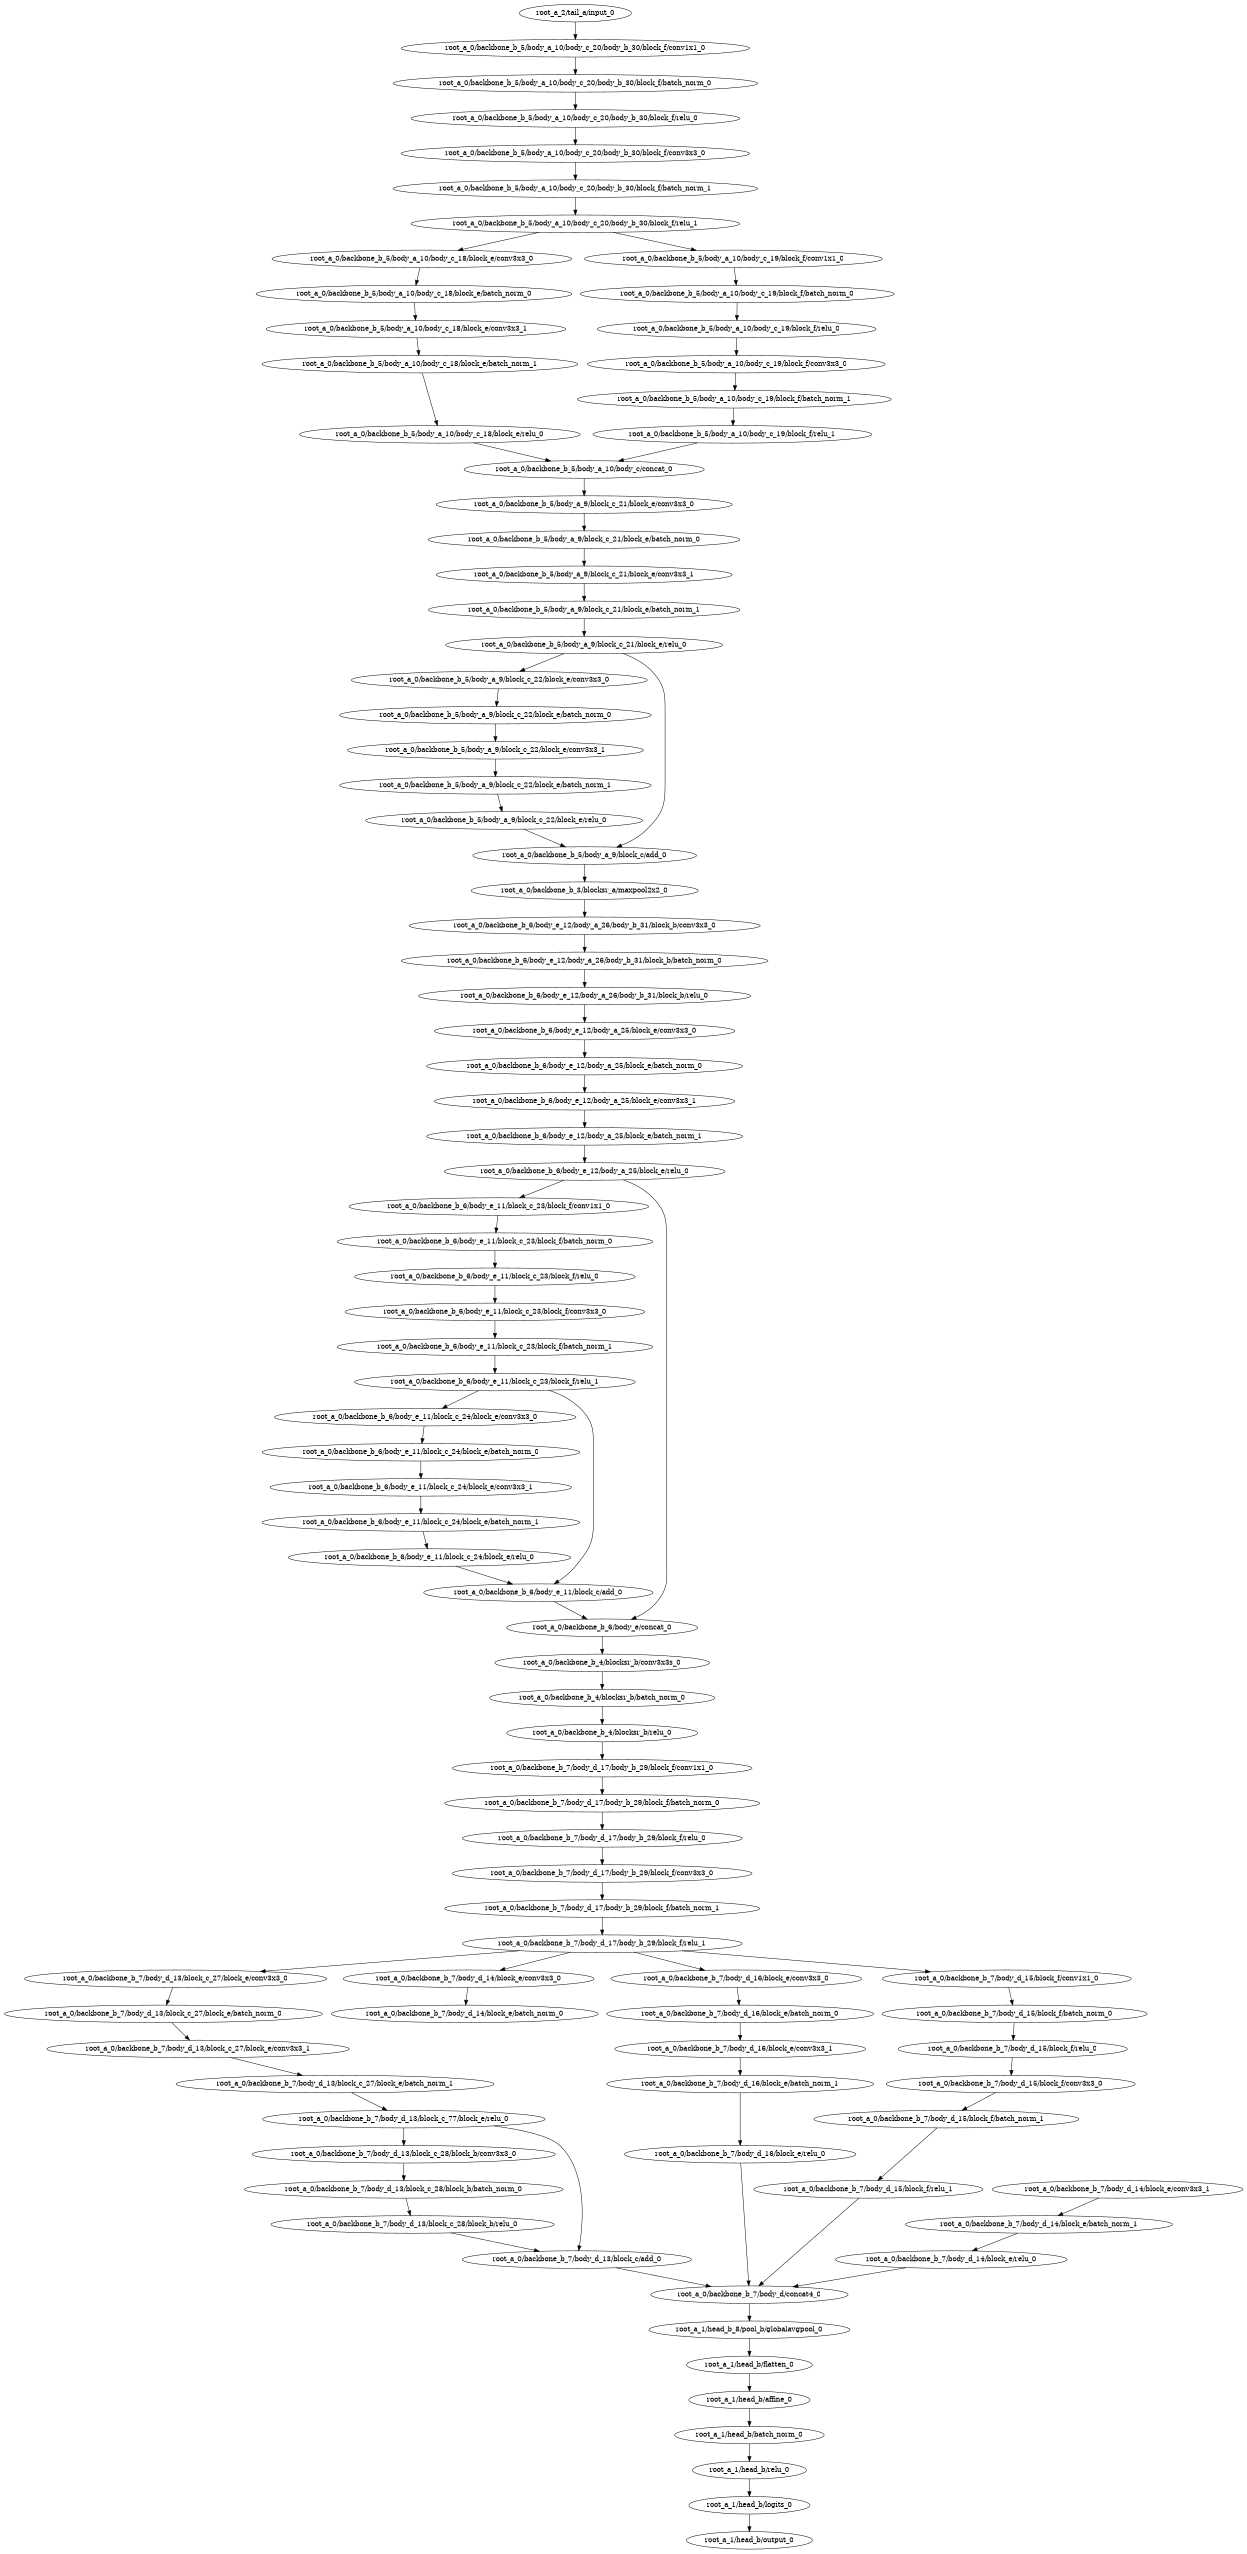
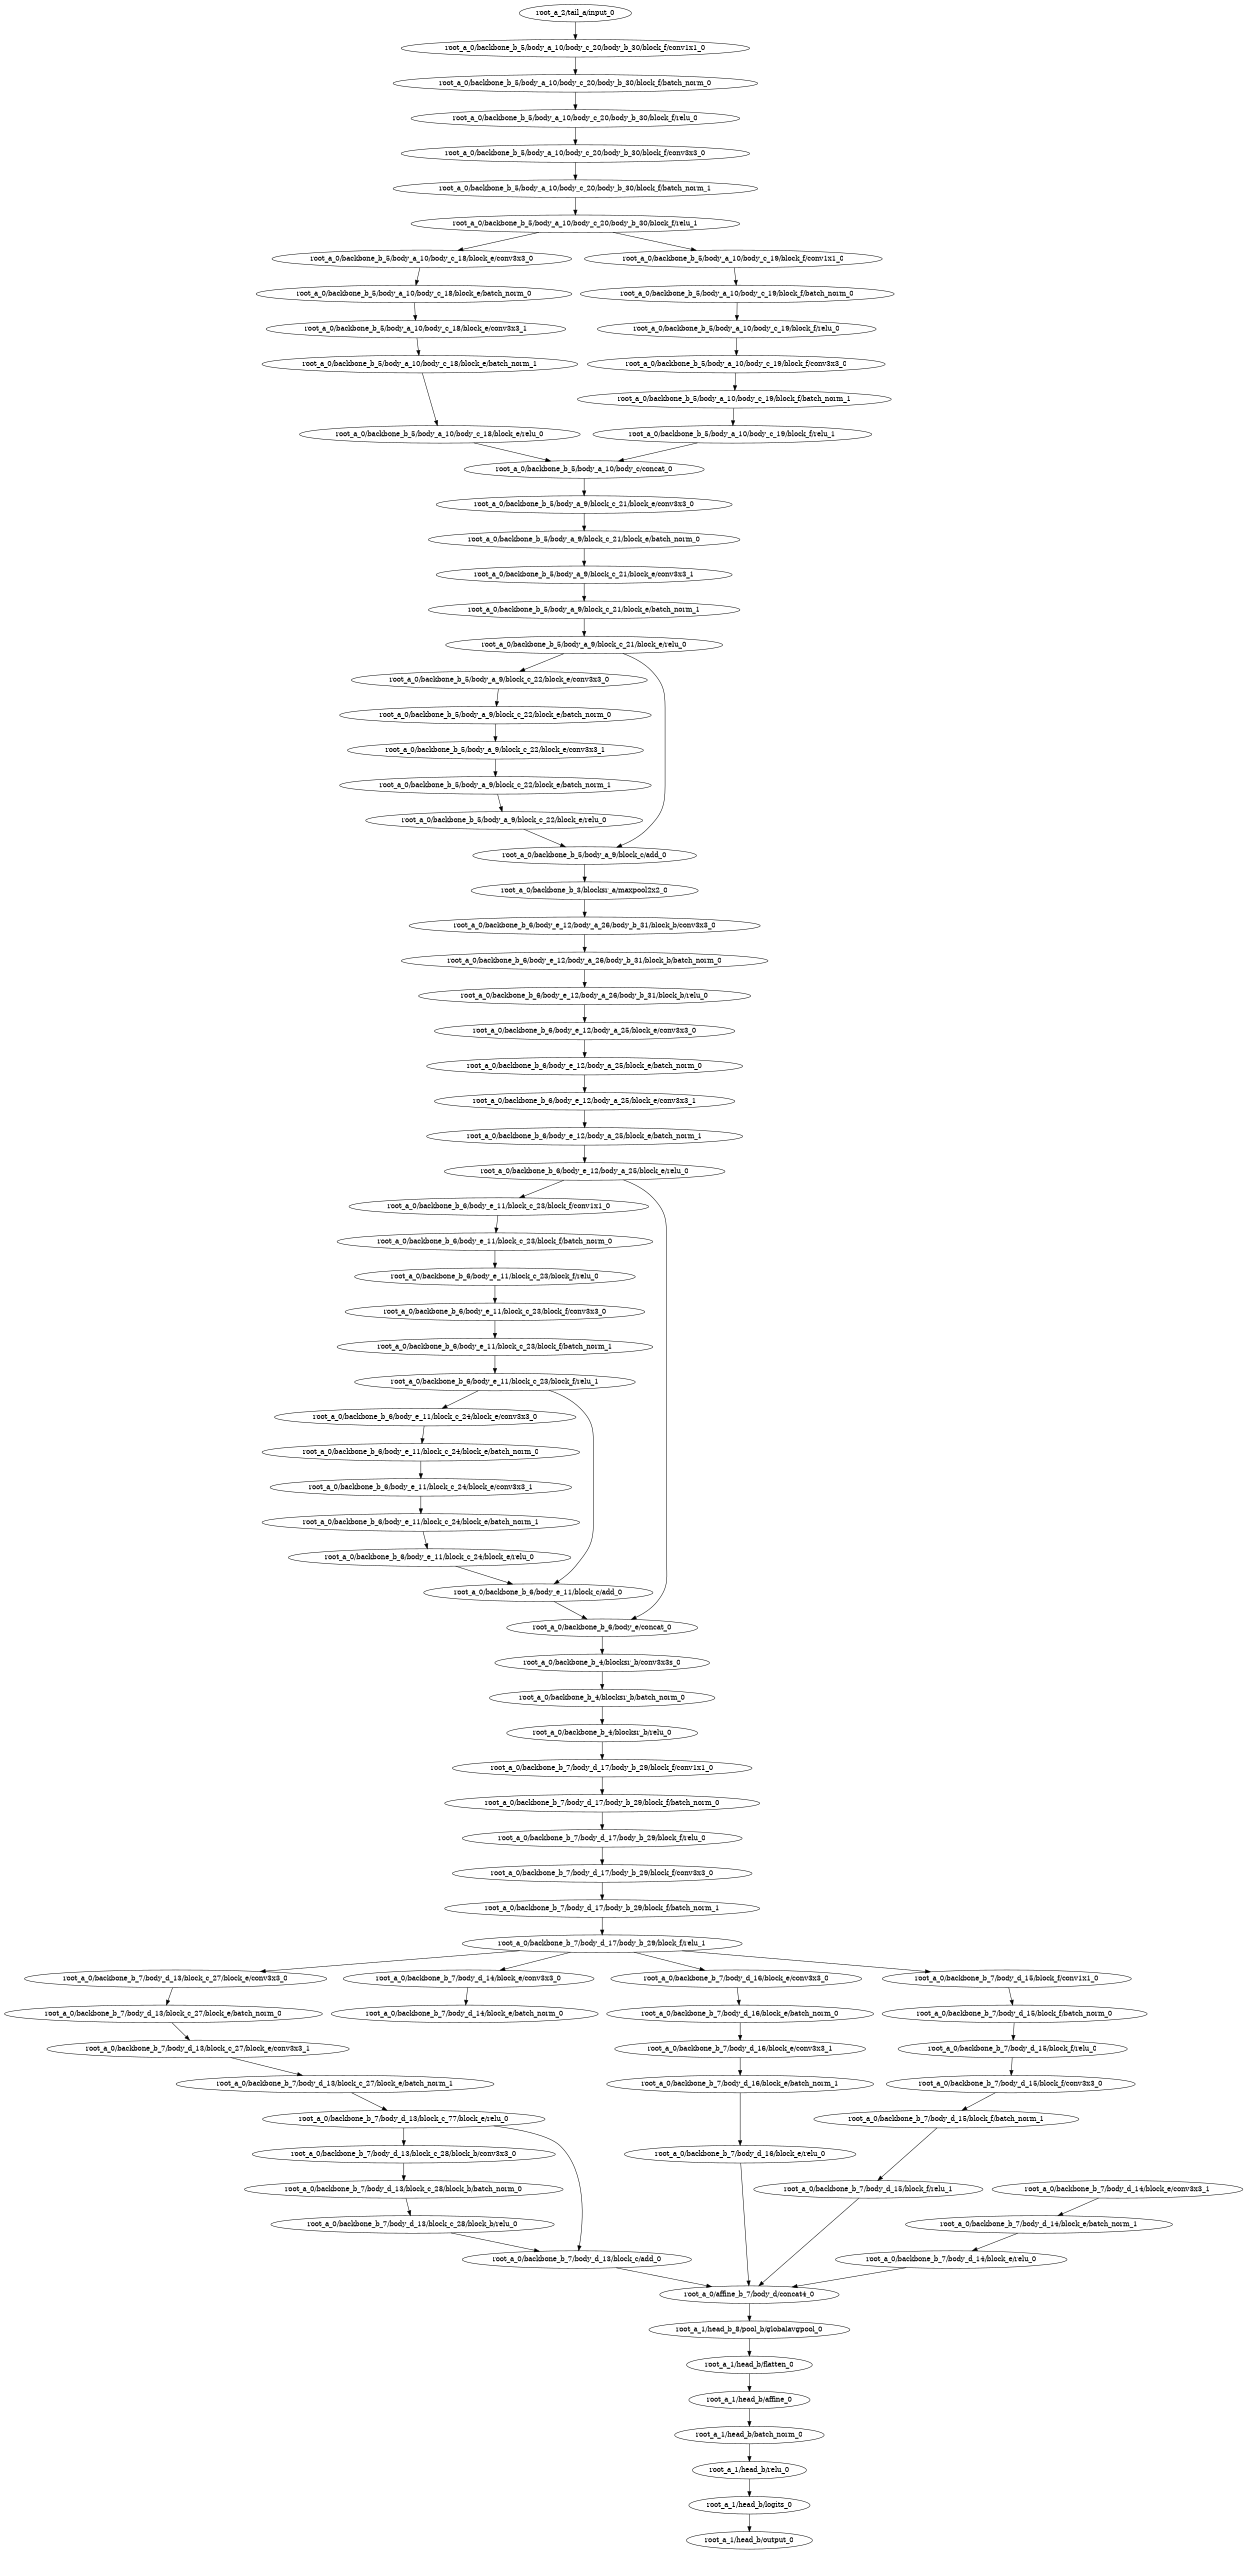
node "root_a_0/backbone_b_7/body_d/concat4_0": label "root_a_0/backbone_b_7/body_d/concat4_0" -> "root_a_0/affine_b_7/body_d/concat4_0"
